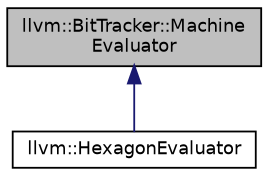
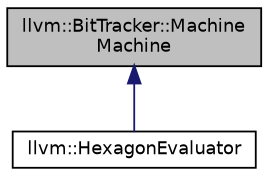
node "llvm::BitTracker::Machine Evaluator": label "llvm::BitTracker::Machine Evaluator" -> "llvm::BitTracker::Machine Machine"
